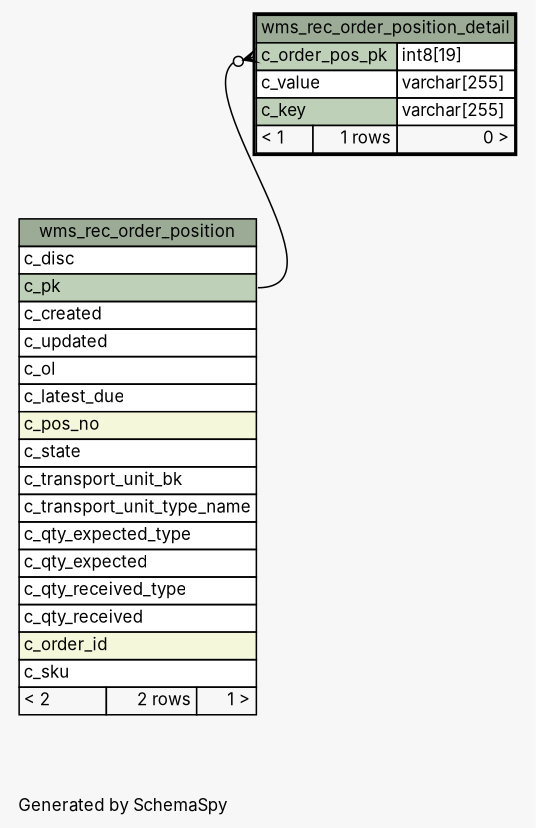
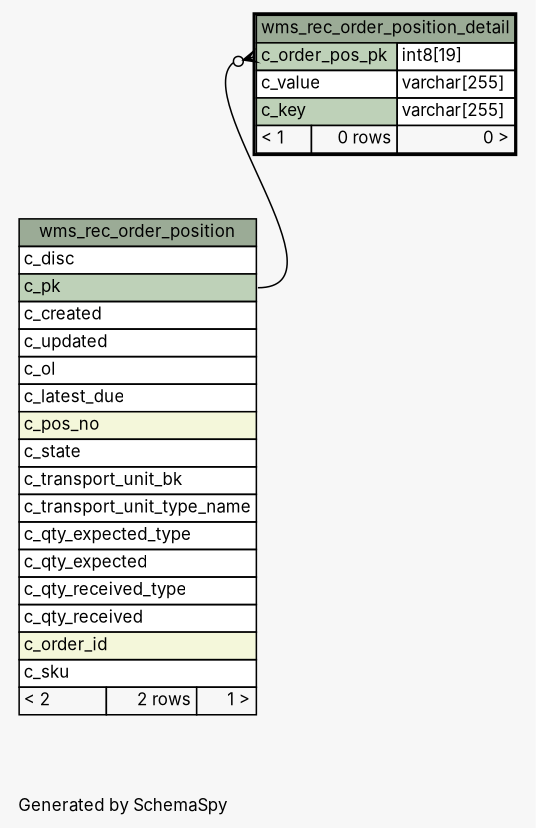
node "wms_rec_order_position_detail": text "1 rows" -> "0 rows"
